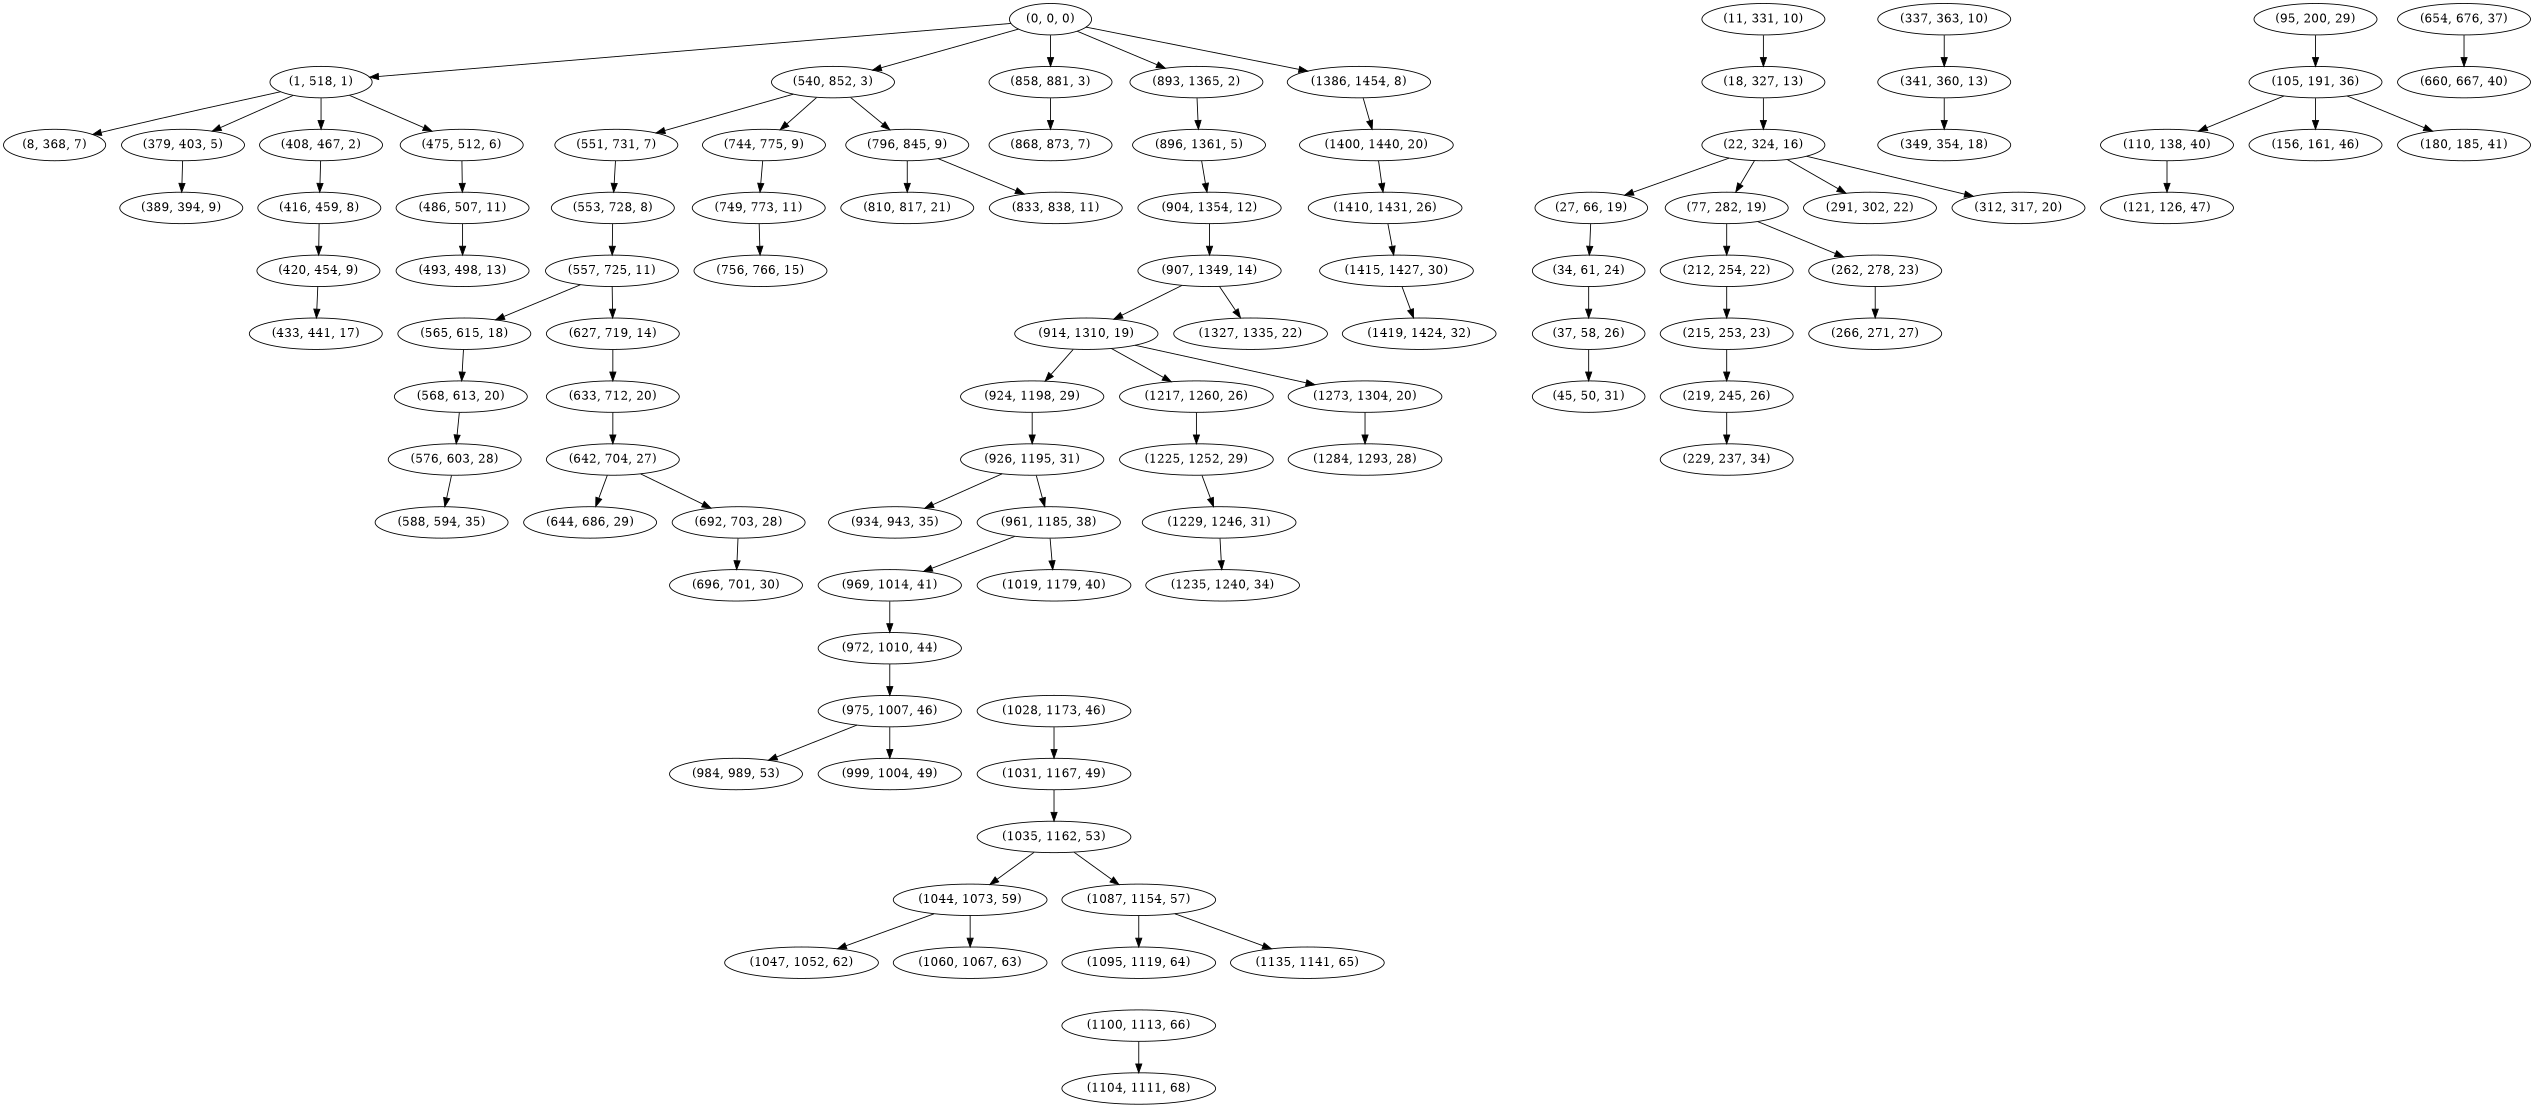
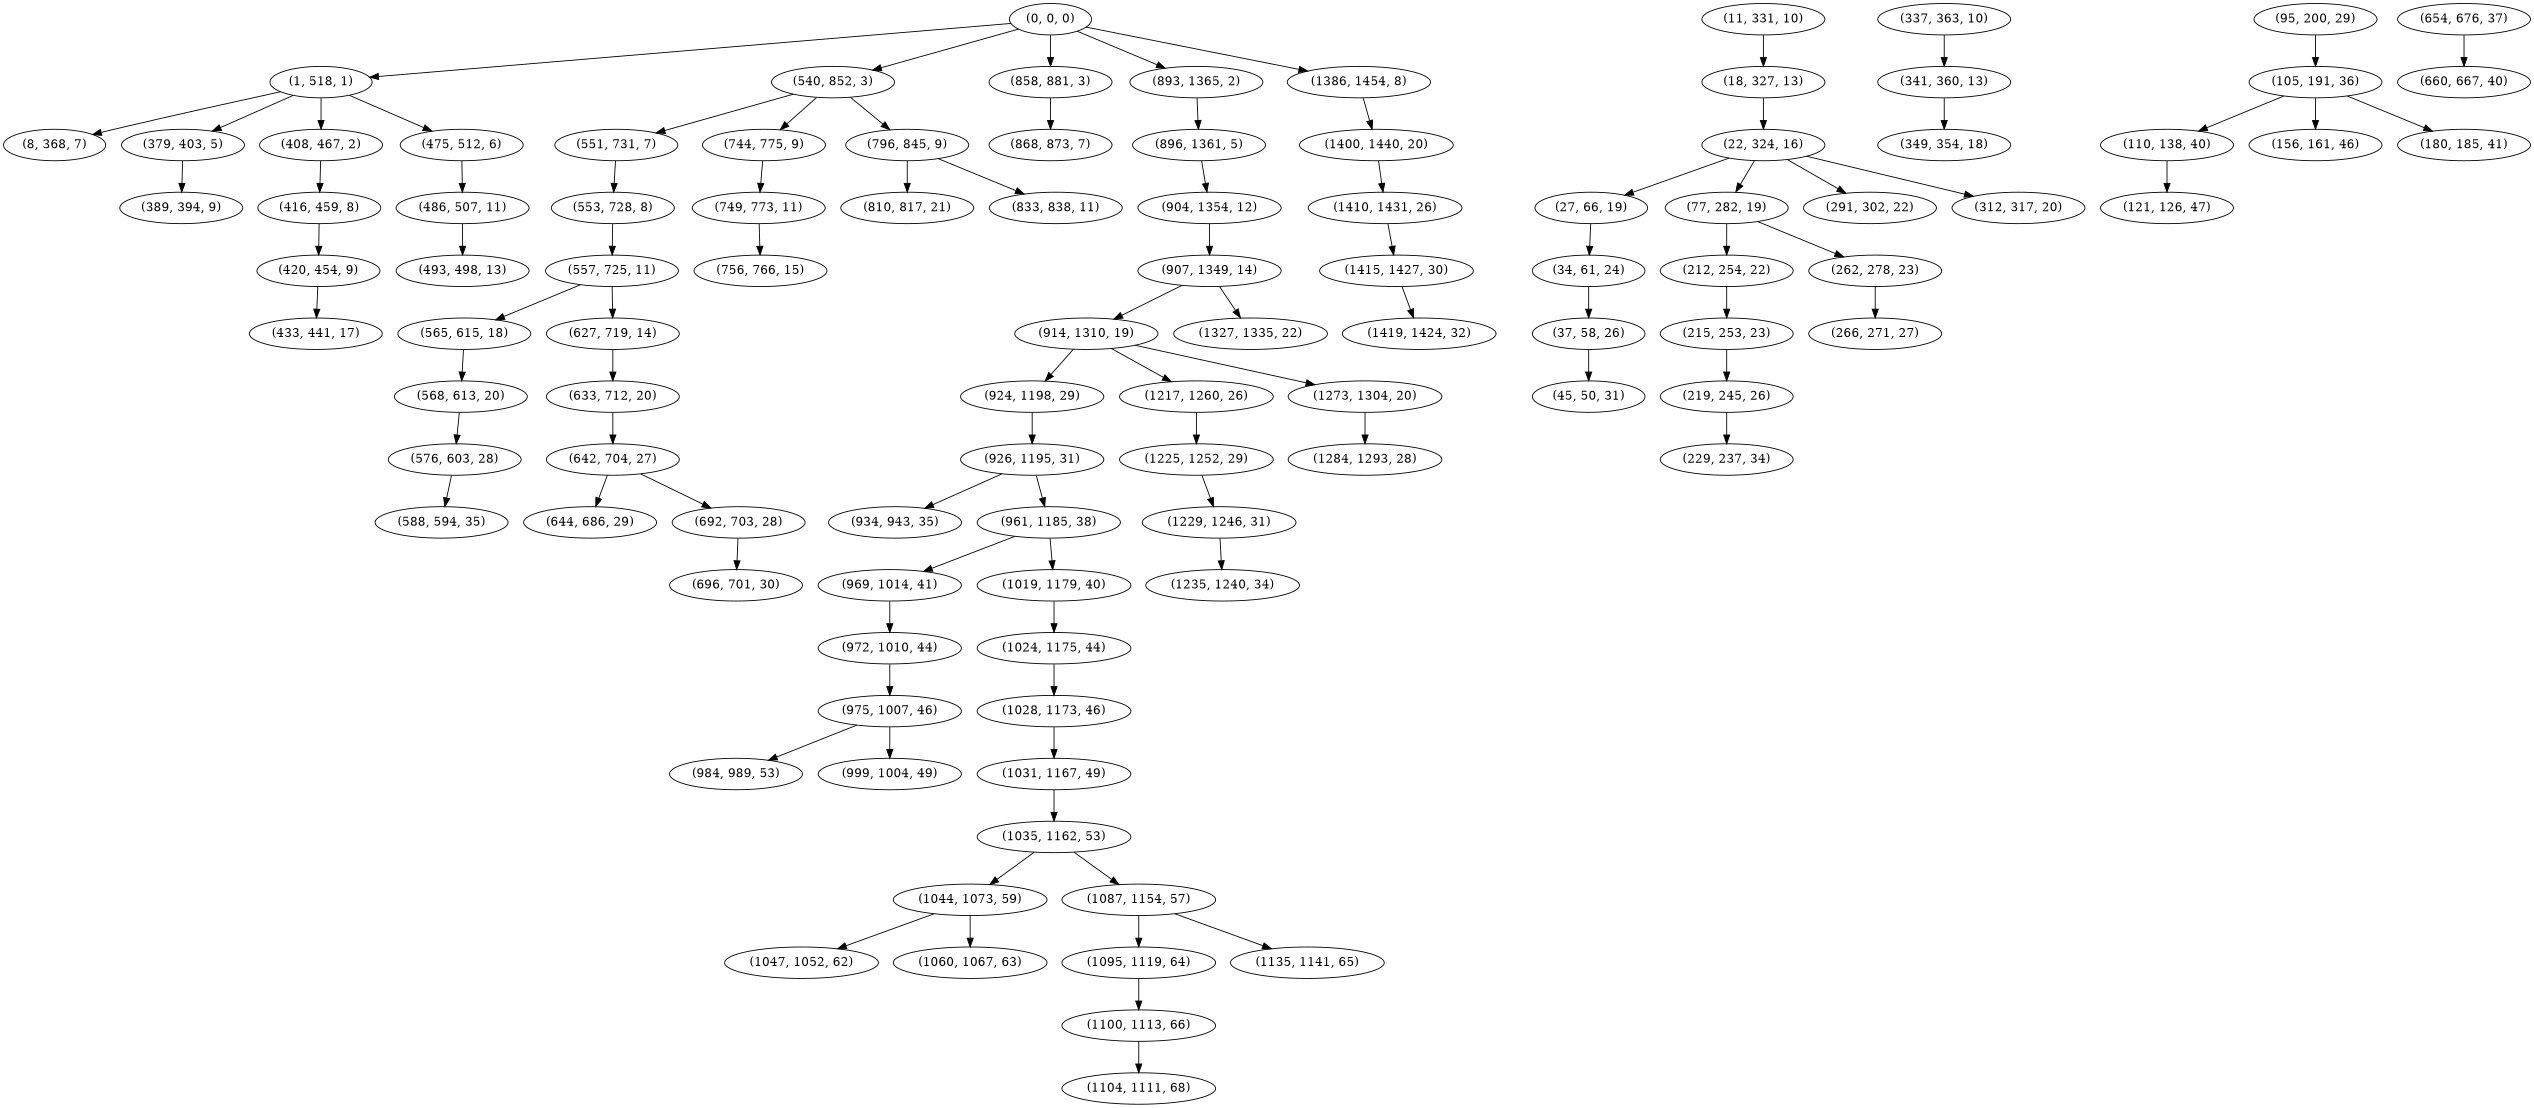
node "(1024, 1175, 44)": added
edge "(1095, 1119, 64)" -> "(1100, 1113, 66)": added
